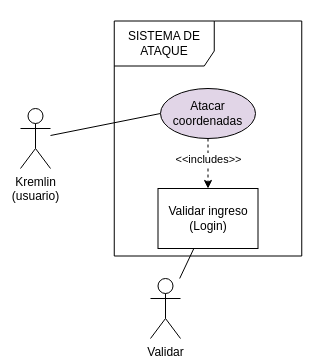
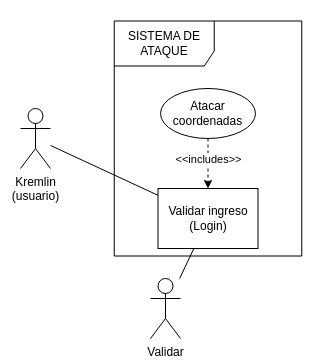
node "Atacar coordenadas": fillcolor #e1d5e7 -> #ffffff
edge "Atacar coordenadas" -- "Kremlin (usuario)": now "Validar ingreso (Login)" -- "Kremlin (usuario)"
